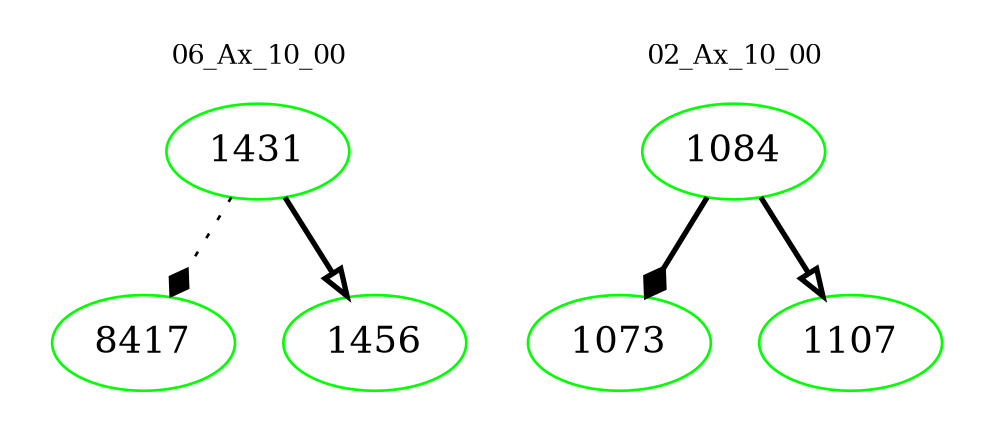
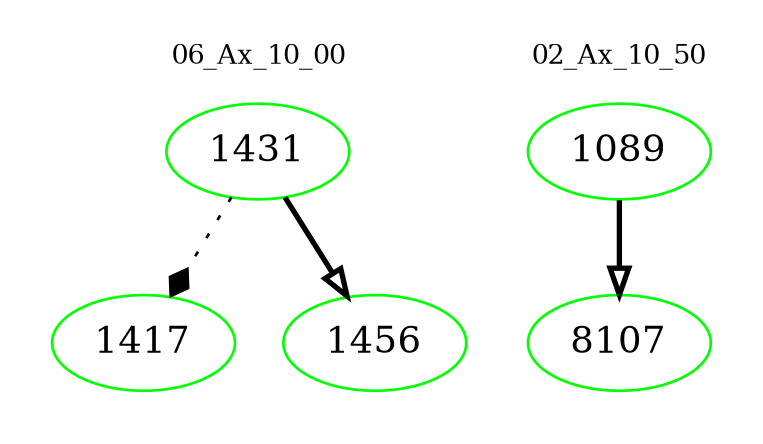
cluster "02_Ax_10_00": label "02_Ax_10_00" -> "02_Ax_10_50"
node "1084": label "1084" -> "1089"
node "8417": label "8417" -> "1417"
node "1073": removed
node "1107": label "1107" -> "8107"
